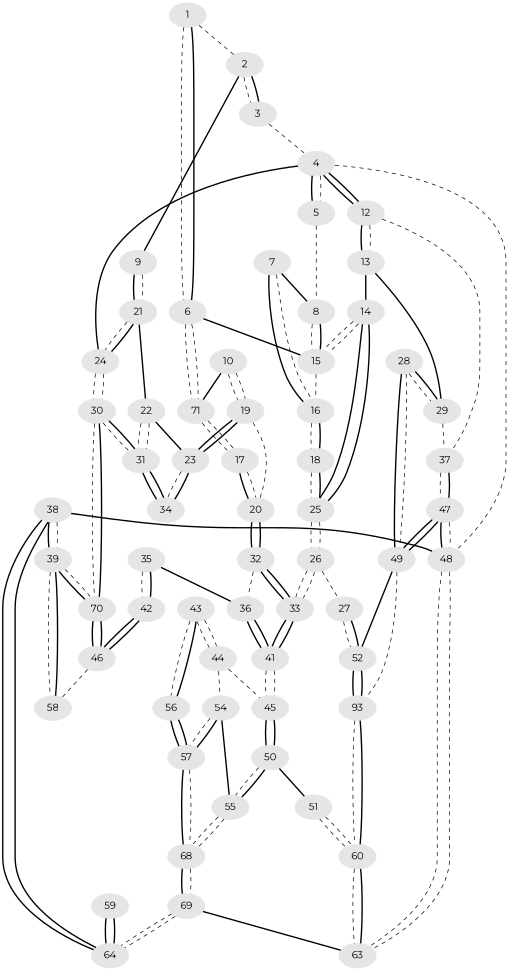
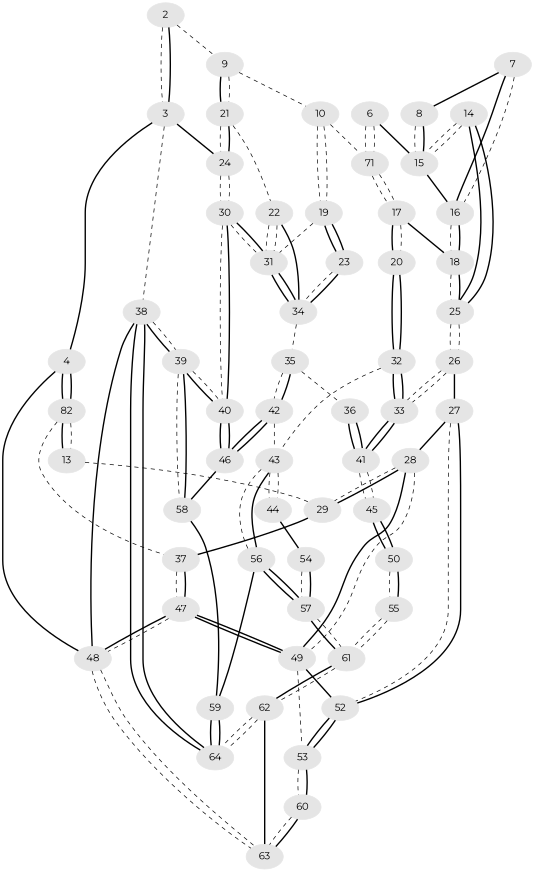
node "1": removed
edge "9" -- "10": added
edge "3" -- "4": style dashed -> bold
edge "2" -- "9": style bold -> dashed
edge "3" -- "38": added
node "5": removed
node "12": label "12" -> "82"
edge "4" -- "24": now "3" -- "24"
edge "17" -- "18": added
edge "13" -- "14": removed
edge "4" -- "48": style dashed -> bold
edge "13" -- "29": style bold -> dashed
edge "34" -- "35": added
edge "21" -- "22": style bold -> dashed
edge "10" -- "71": style bold -> dashed
edge "15" -- "16": style dashed -> bold
edge "22" -- "23": now "22" -- "34"
edge "42" -- "43": added
edge "27" -- "28": added
edge "29" -- "37": style dashed -> bold
edge "19" -- "20": now "19" -- "31"
edge "35" -- "36": style bold -> dashed
edge "32" -- "36": now "32" -- "43"
edge "26" -- "27": style dashed -> bold
edge "58" -- "59": added
node "70": label "70" -> "40"
edge "56" -- "59": added
edge "46" -- "58": style dashed -> bold
edge "44" -- "54": style dashed -> bold
edge "44" -- "45": removed
node "93": label "93" -> "53"
edge "54" -- "55": removed
node "51": removed
node "68": label "68" -> "61"
node "69": label "69" -> "62"
